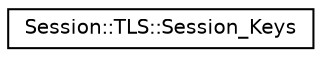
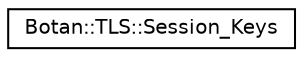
node "Session::TLS::Session_Keys": label "Session::TLS::Session_Keys" -> "Botan::TLS::Session_Keys"
